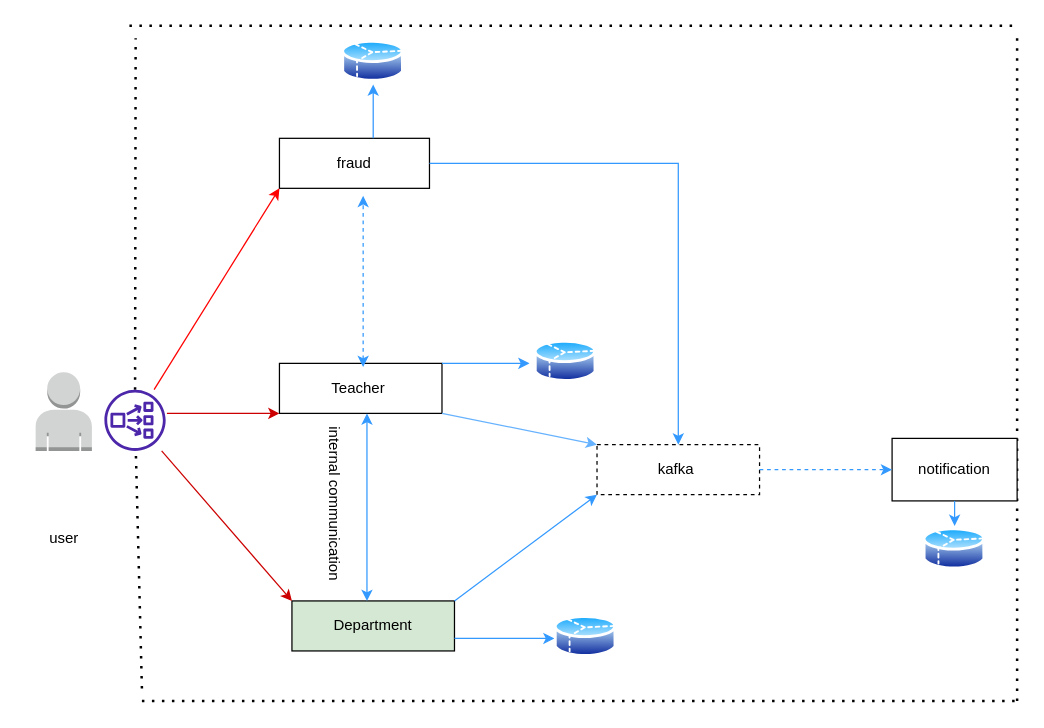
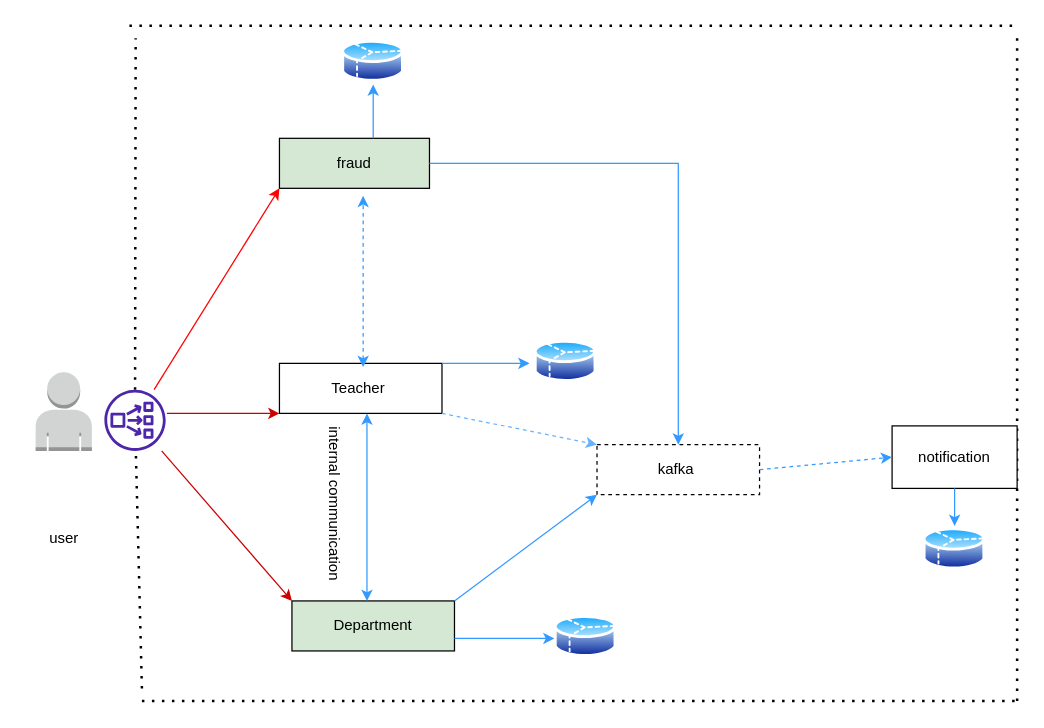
node "fraud": fillcolor #ffffff -> #d5e8d4
edge "Teacher" -> "kafka": style solid -> dashed
node "notification": moved (954, 469) -> (954, 457)
